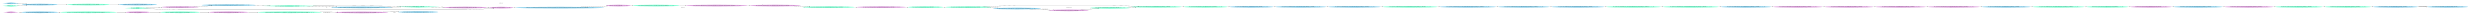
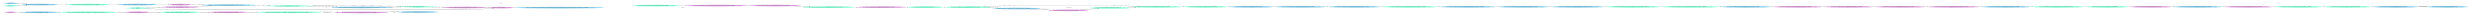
node "scopeScan.scan(null)@@@7@@@['1', '1', '0']": added
node "jettyServer.initialize()@@@21@@@['1', '1', '0']": removed
